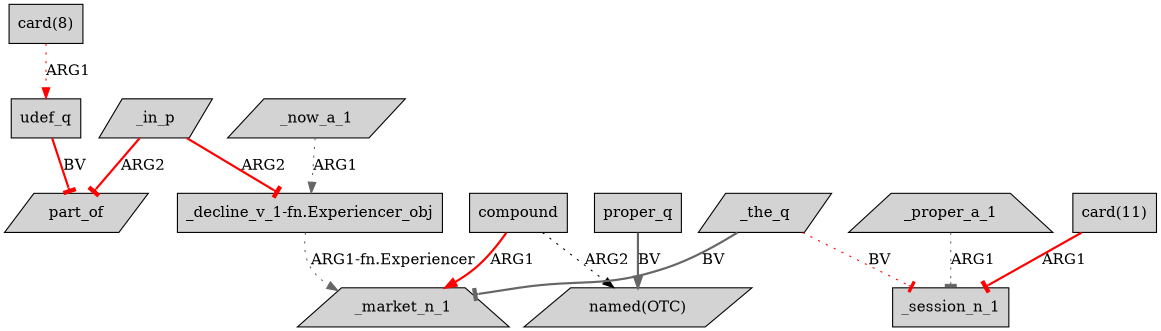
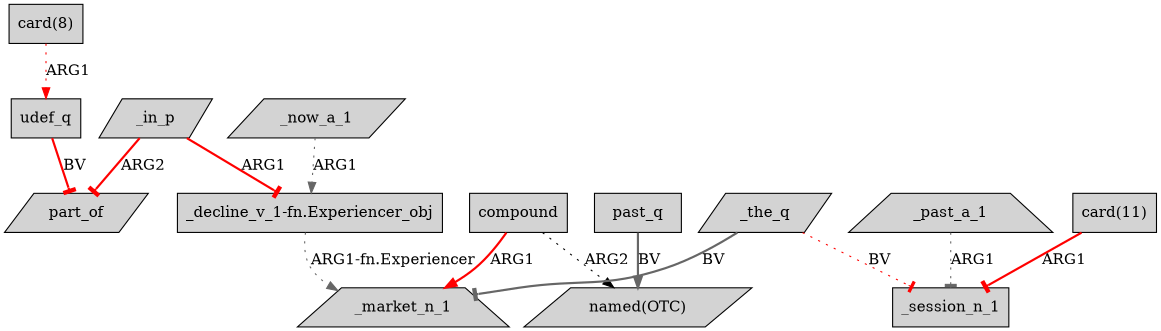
edge "_in_p" -> "_decline_v_1-fn.Experiencer_obj": label "ARG2" -> "ARG1"
node "proper_q": label "proper_q" -> "past_q"
node "_proper_a_1": label "_proper_a_1" -> "_past_a_1"
